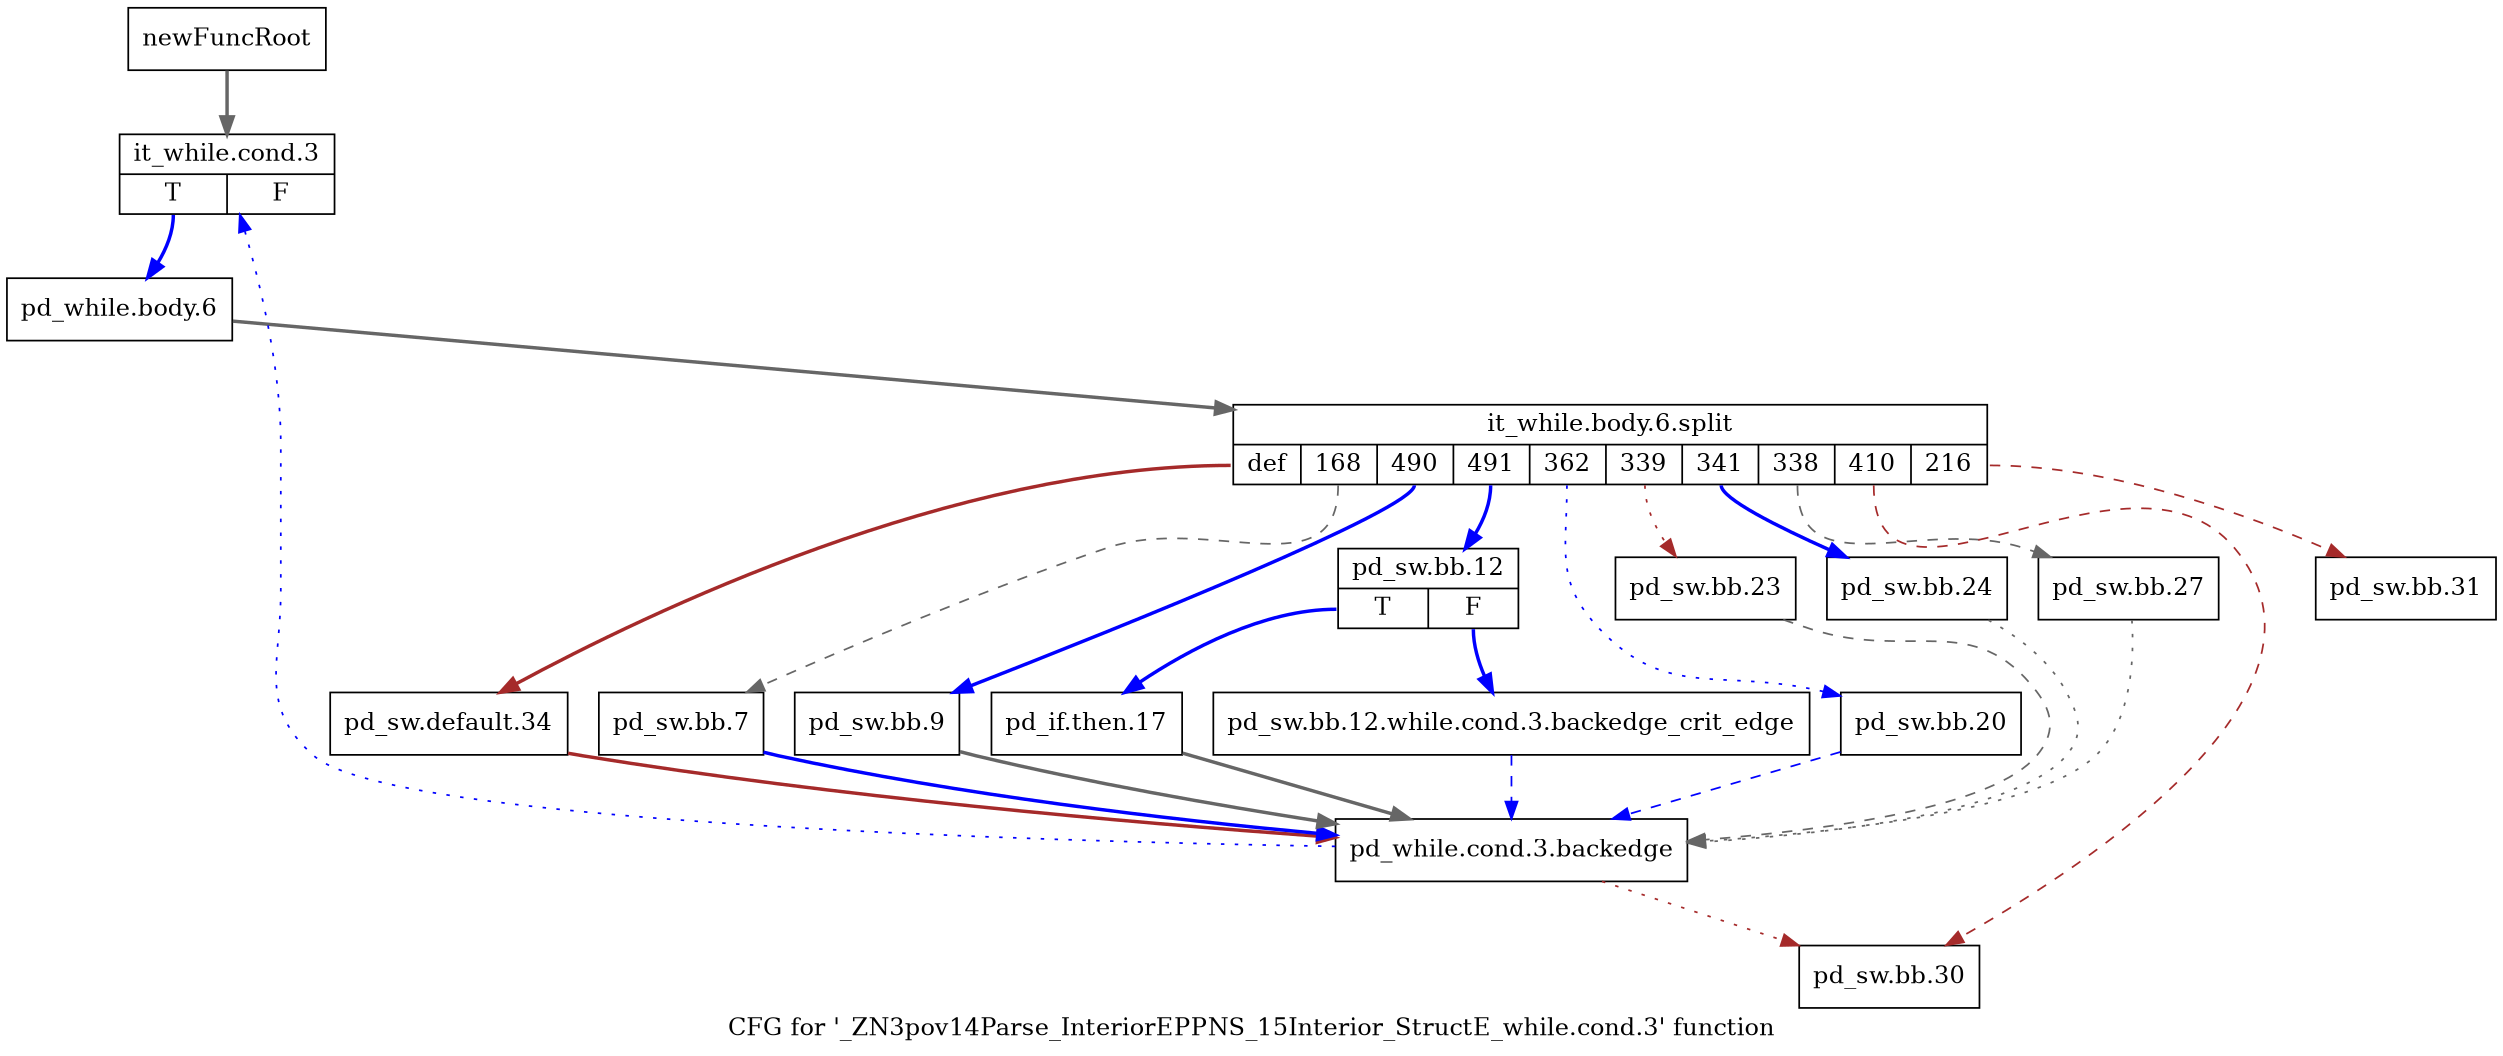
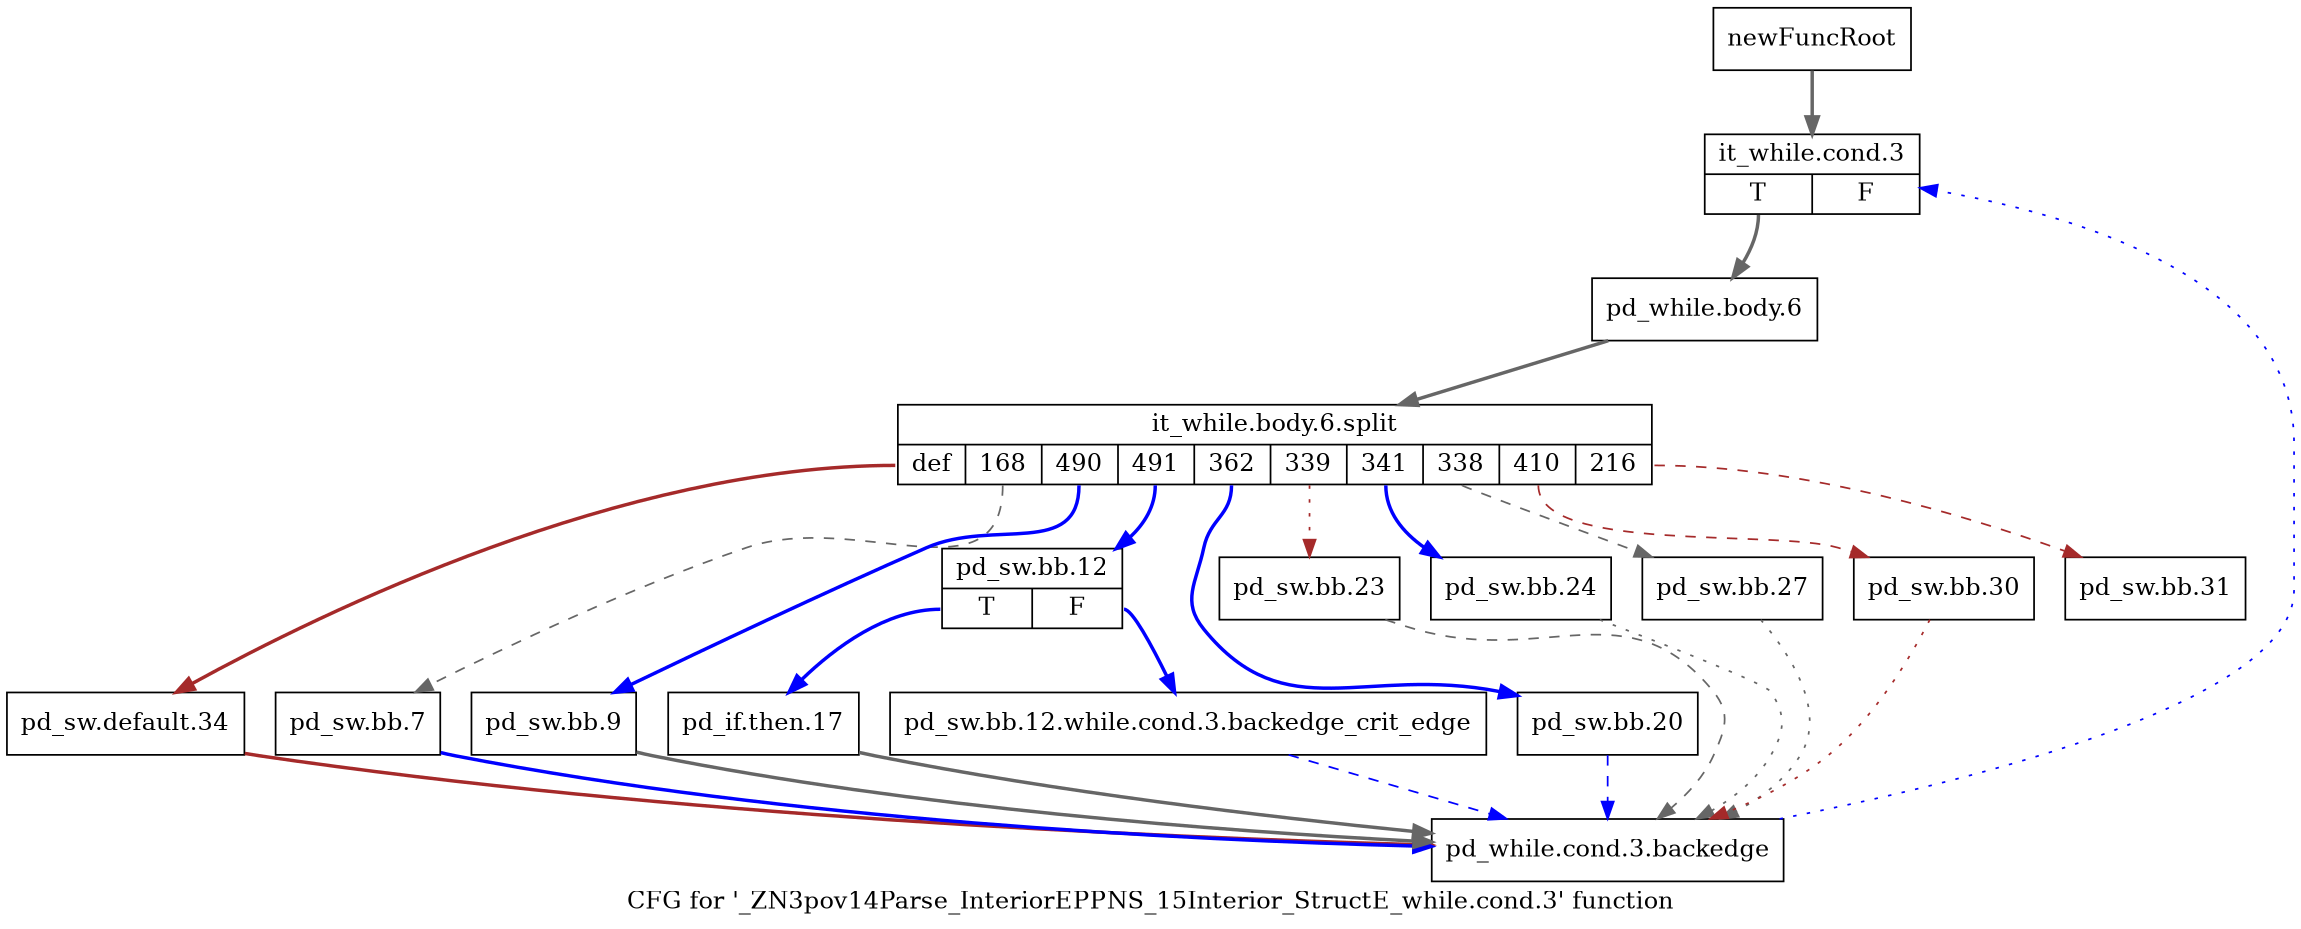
edge "it_while.cond.3" -> "pd_while.body.6": color blue -> gray40
edge "it_while.body.6.split" -> "pd_sw.bb.20": style dotted -> bold
edge "pd_while.cond.3.backedge" -> "pd_sw.bb.30": reversed
